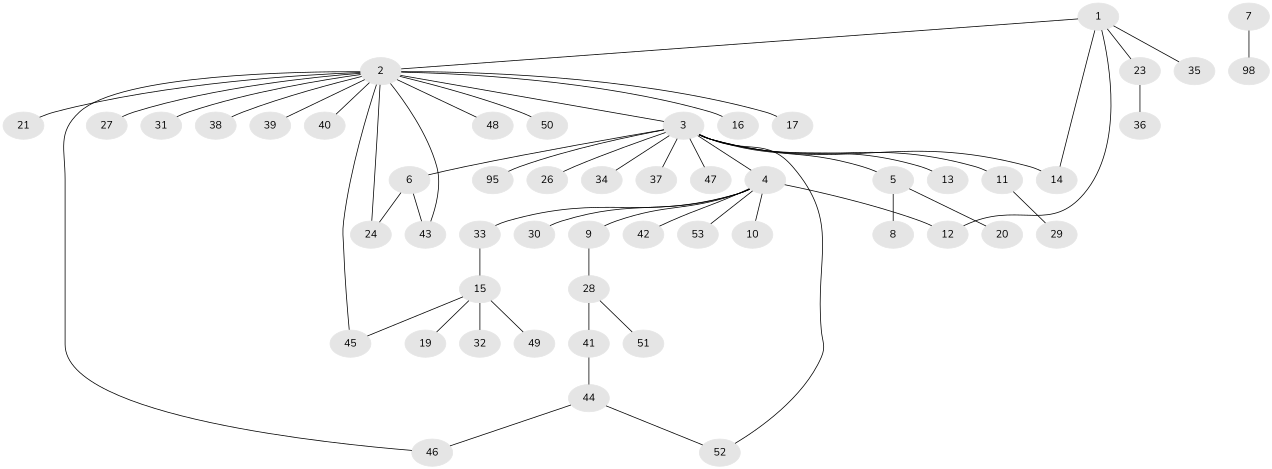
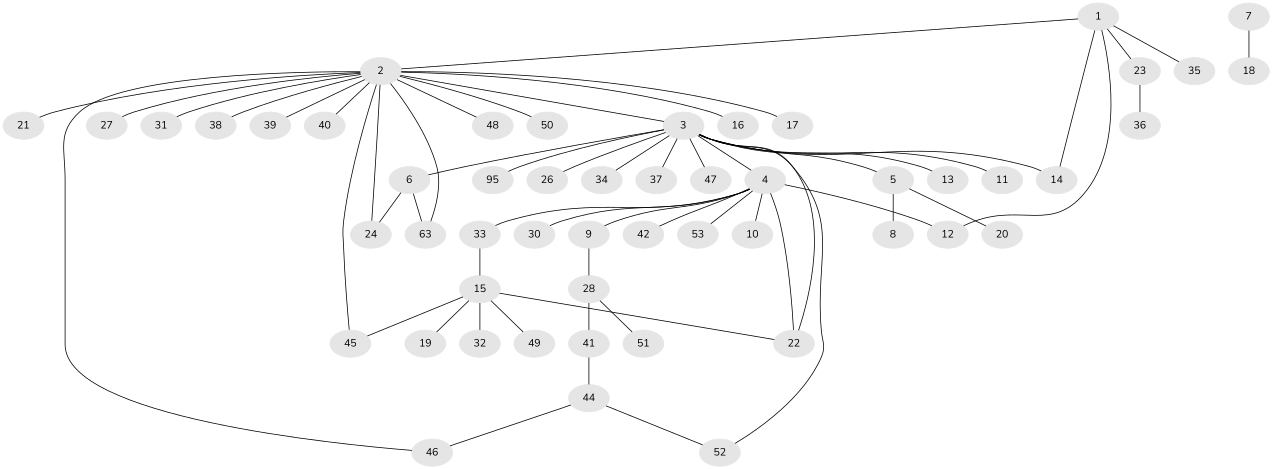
node "98": label "98" -> "18"
node "43": label "43" -> "63"
node "29": removed
node "22": added
